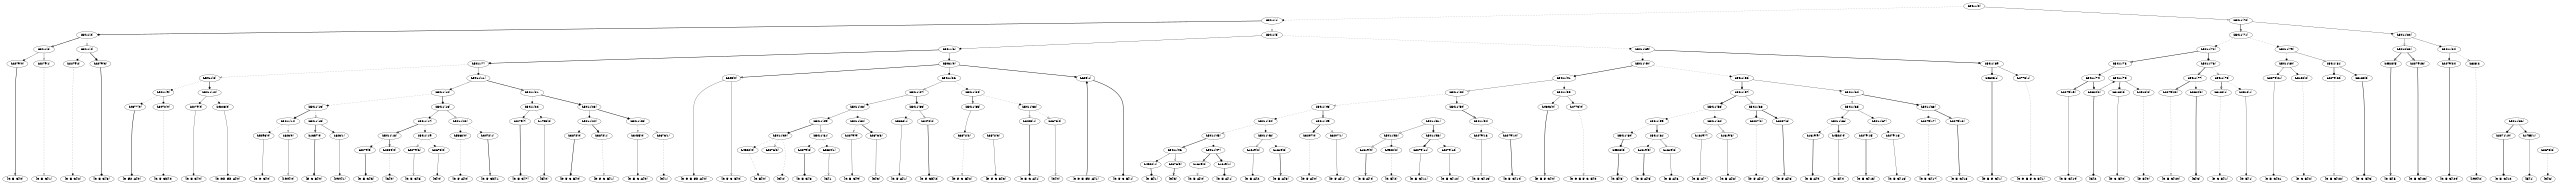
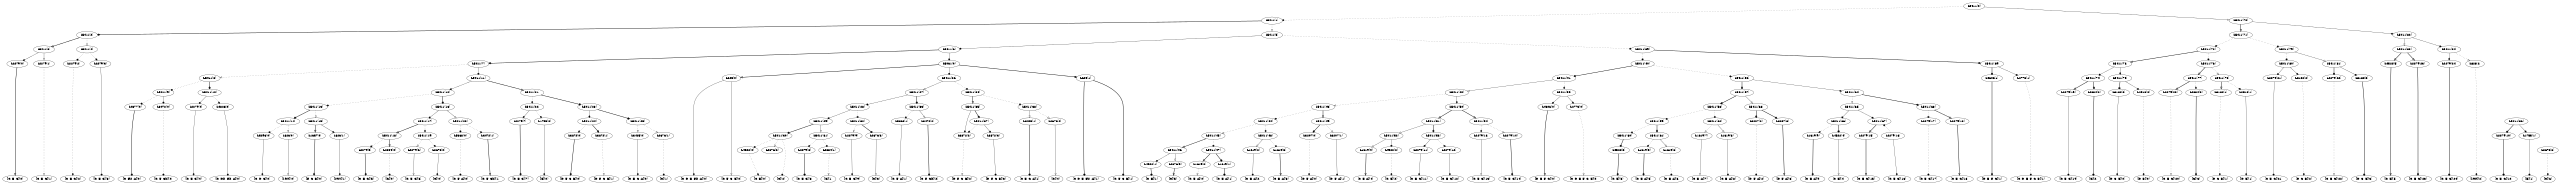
node "L5412(83)": label "L5412(83)" -> "L5411(83)"
edge "L5411(4)" -> "L2279(3)": style bold -> dotted
edge "L5411(72)" -> "L5411(76)": style bold -> dotted
edge "L2884(2)" -> "L5411(75)": now "L5411(73)" -> "L5411(75)"
edge "L5411(50)" -> "L5411(51)": added
edge "L2279(3)" -> "[C  E  G](3)": style bold -> solid
node "L5411(37)": added
edge "L5411(67)" -> "L2279(15)": style dotted -> bold
edge "L5411(67)" -> "L2279(16)": reversed
edge "[C  D  E  Fis  A](1)" -> "L625(1)": reversed
node "L2271(10)": label "L2271(10)" -> "L2279(10)"
edge "L5411(53)" -> "L2279(11)": style bold -> solid
edge "L2884(1)" -> "[G](1)": style solid -> dotted
edge "L1619(6)" -> "[C  E  A](6)": style solid -> dotted
